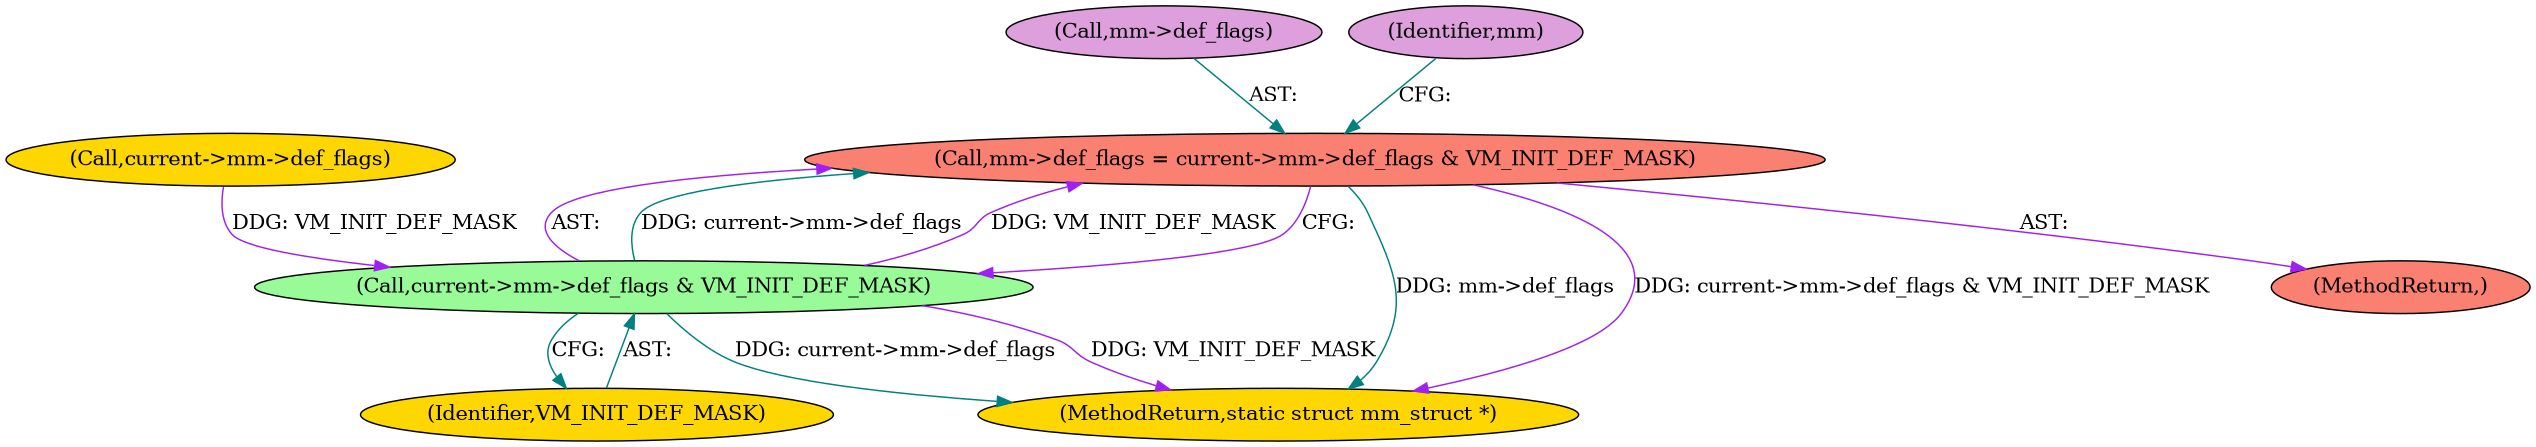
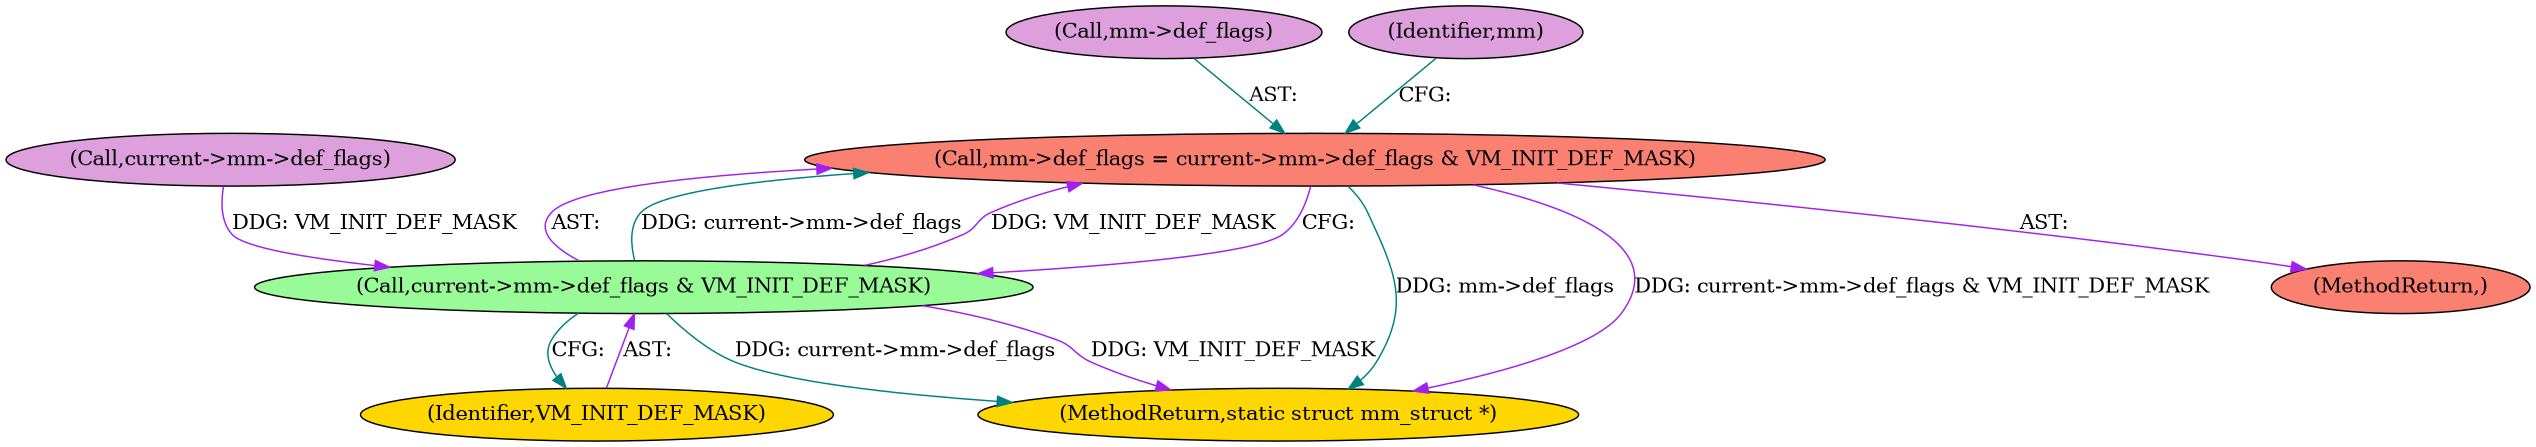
node "(Call,current->mm->def_flags)": fillcolor gold -> plum
edge "(Identifier,VM_INIT_DEF_MASK)" -> "(Call,current->mm->def_flags & VM_INIT_DEF_MASK)": color teal -> purple
